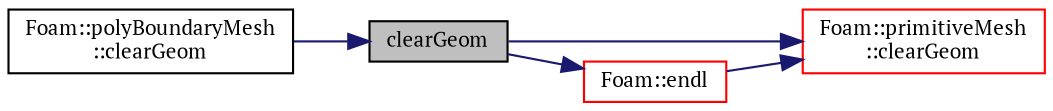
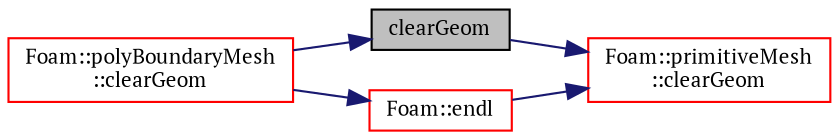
node "Foam::polyBoundaryMesh ::clearGeom": color black -> red
edge "clearGeom" -> "Foam::endl": now "Foam::polyBoundaryMesh ::clearGeom" -> "Foam::endl"
